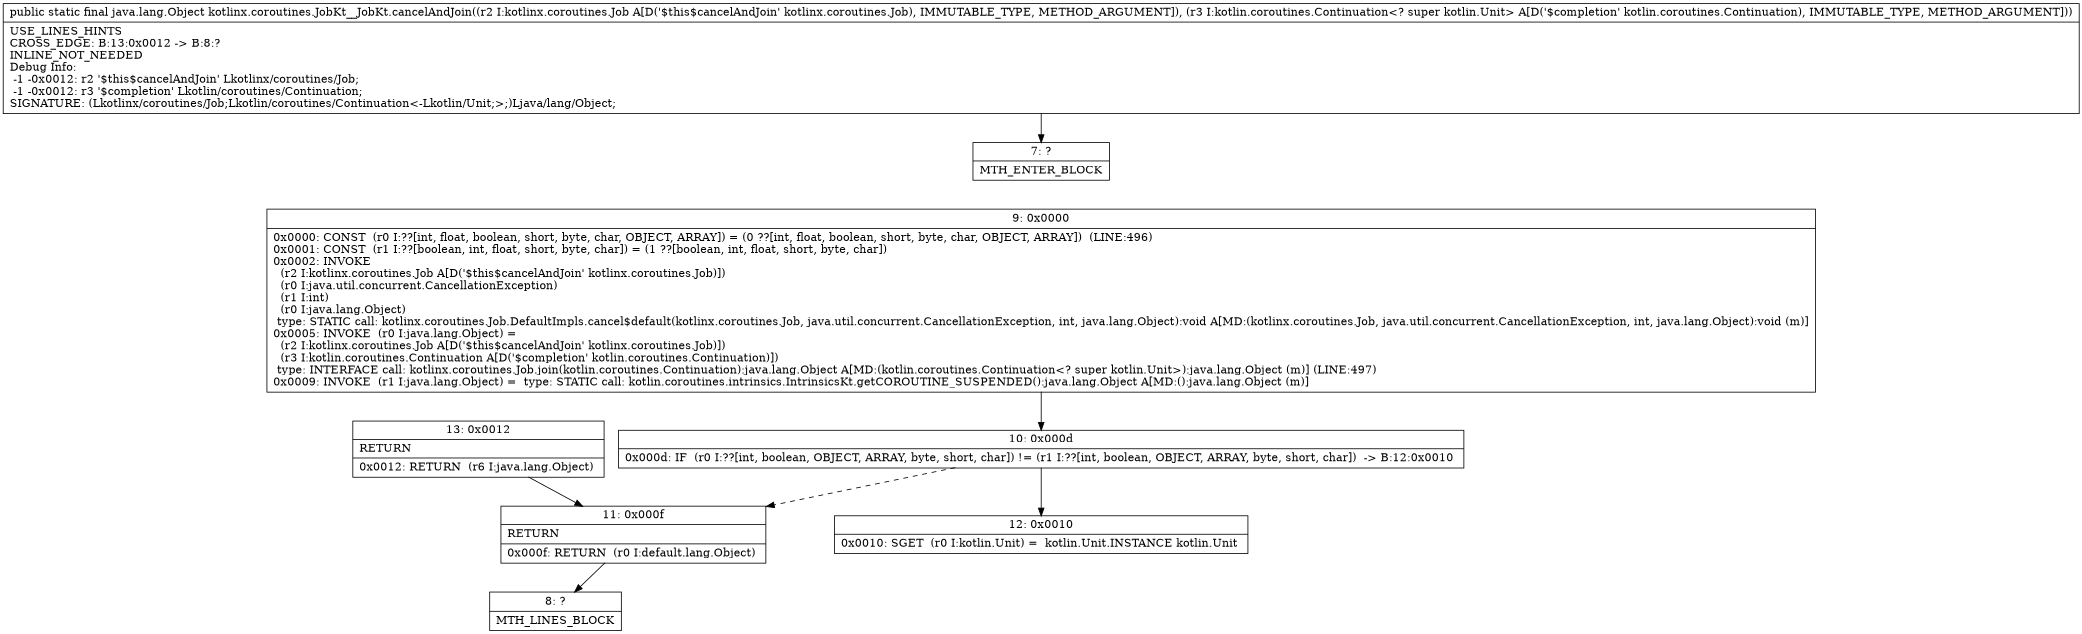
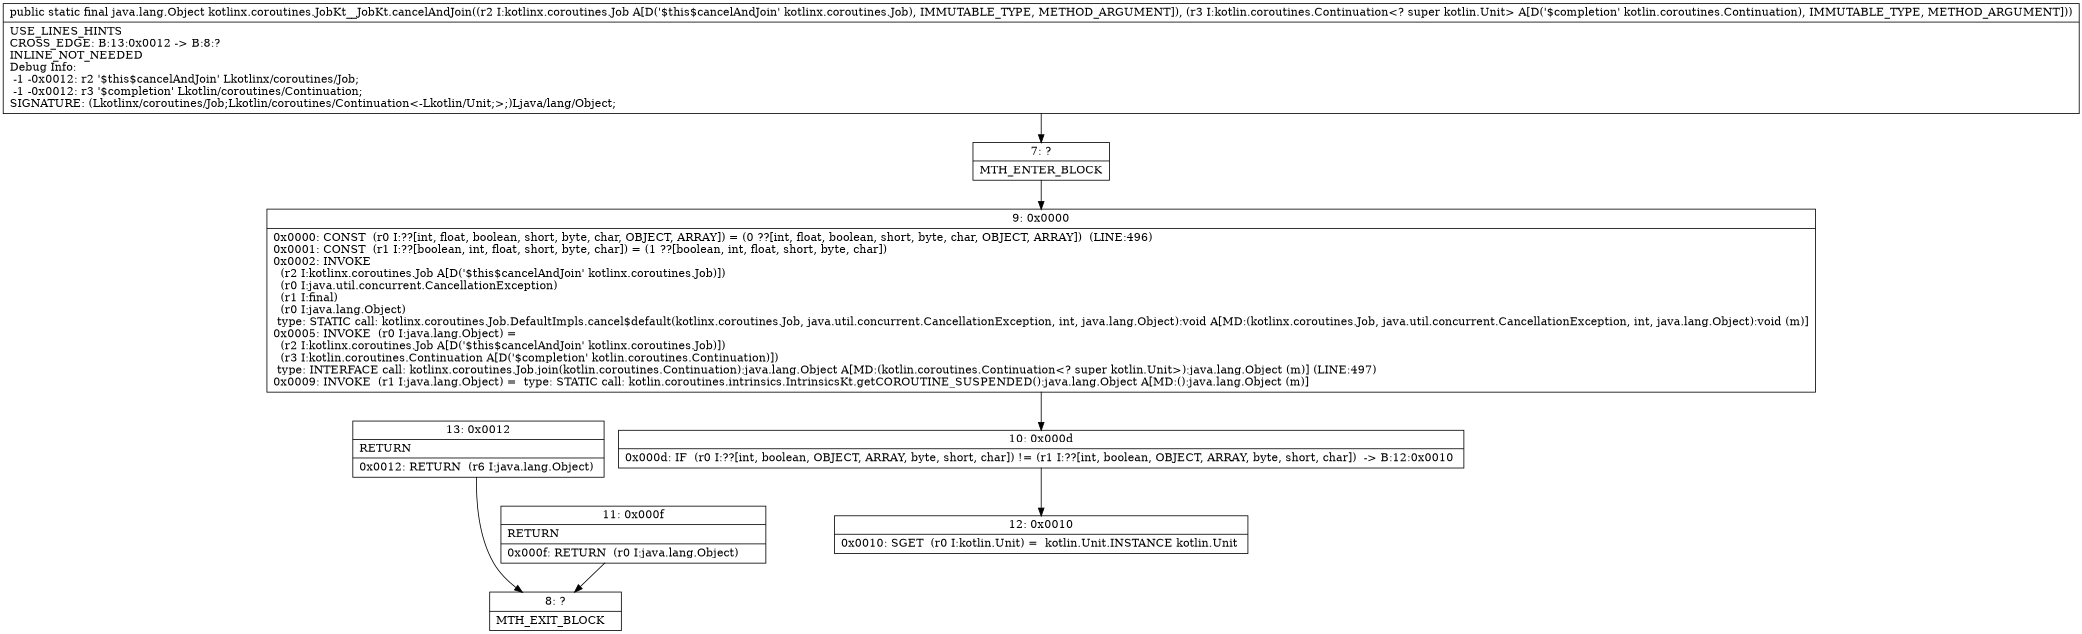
edge "7: ?" -> "9: 0x0000": added
node "9: 0x0000": text "(r1 I:int)" -> "(r1 I:final)"
edge "10: 0x000d" -> "11: 0x000f": removed
edge "13: 0x0012" -> "11: 0x000f": now "13: 0x0012" -> "8: ?"
node "11: 0x000f": text "0x000f: RETURN  (r0 I:default.lang.Object)" -> "0x000f: RETURN  (r0 I:java.lang.Object)"
node "8: ?": text "MTH_LINES_BLOCK" -> "MTH_EXIT_BLOCK"
